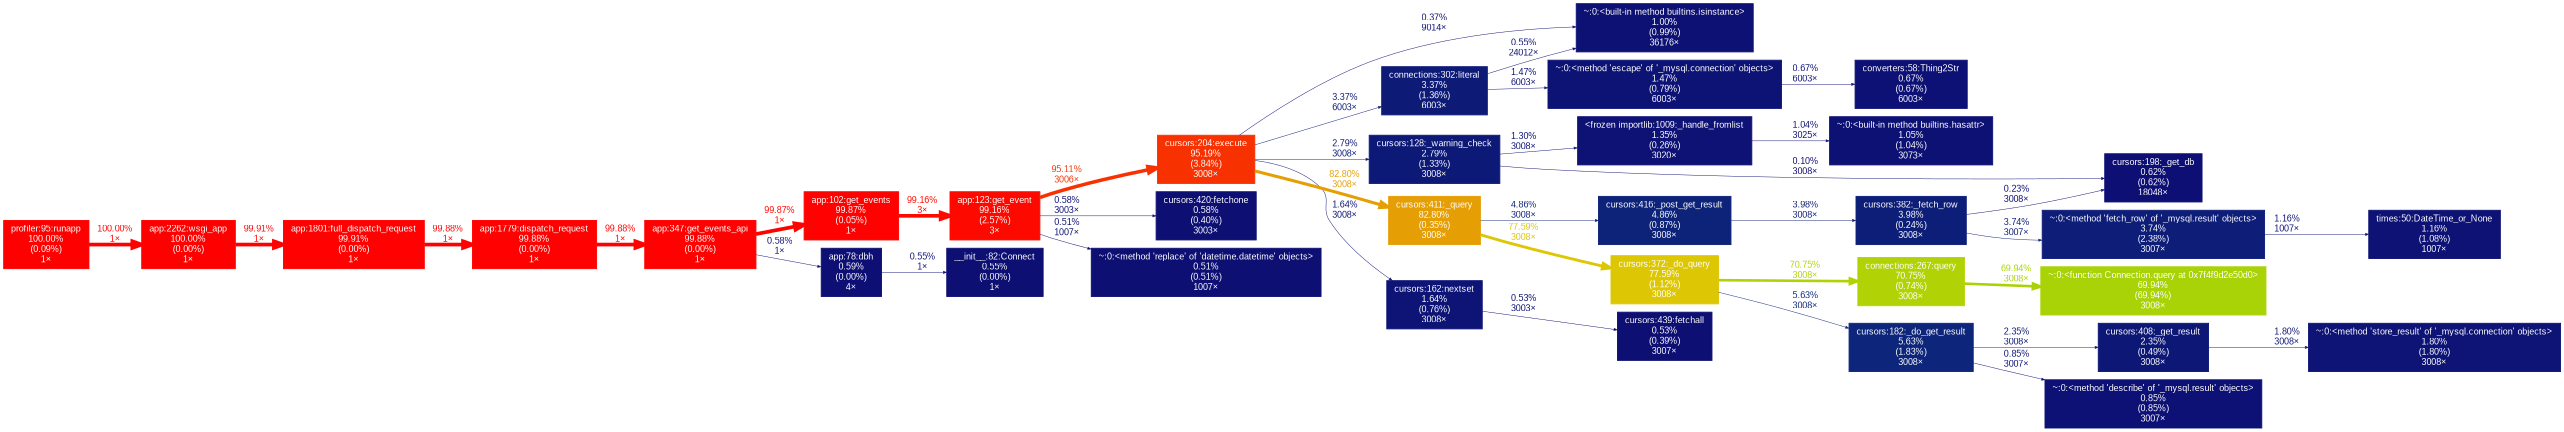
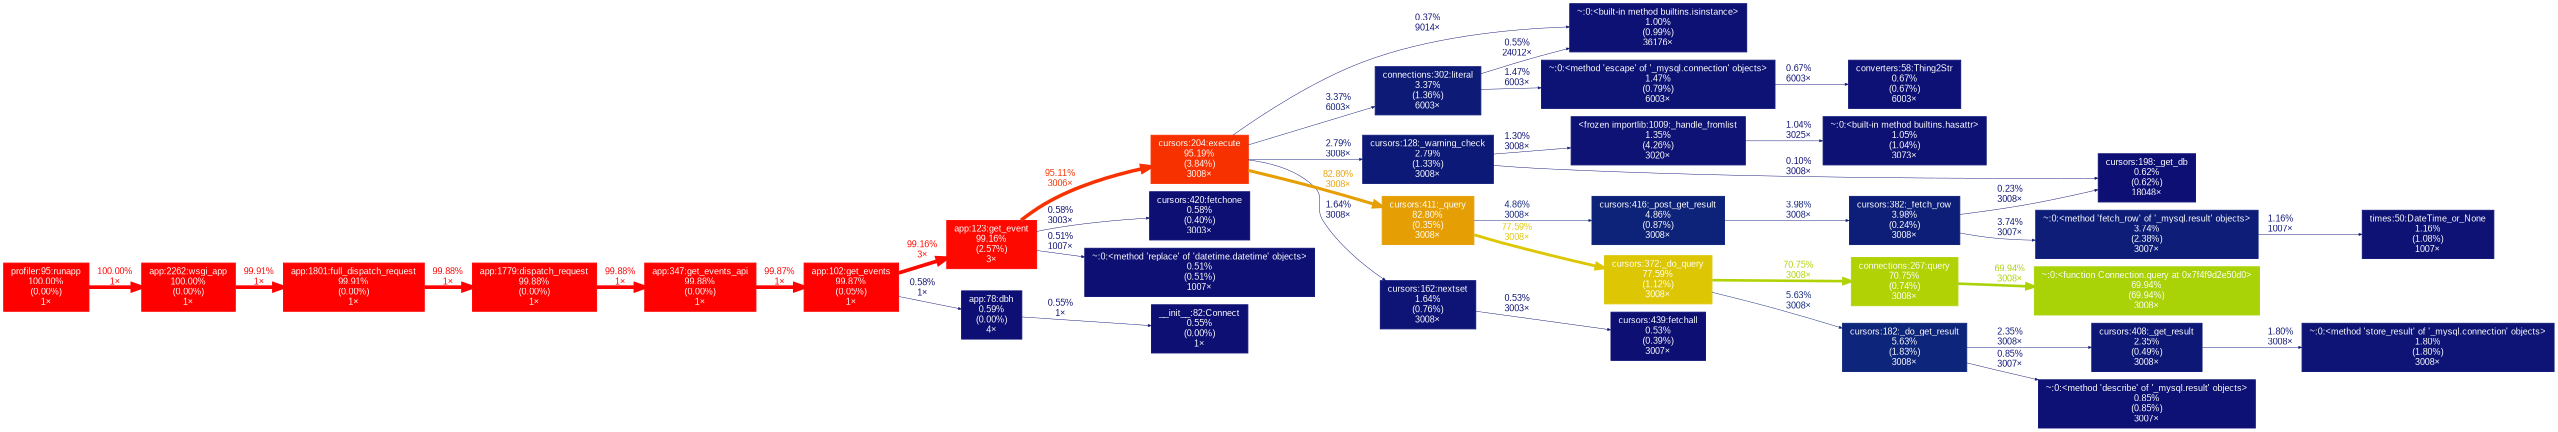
node "<frozen importlib:1009:_handle_fromlist 1.35% (0.26%) 3020×": label "<frozen importlib:1009:_handle_fromlist 1.35% (0.26%) 3020×" -> "<frozen importlib:1009:_handle_fromlist 1.35% (4.26%) 3020×"
node "profiler:95:runapp 100.00% (0.09%) 1×": label "profiler:95:runapp 100.00% (0.09%) 1×" -> "profiler:95:runapp 100.00% (0.00%) 1×"
edge "app:347:get_events_api 99.88% (0.00%) 1×" -> "app:78:dbh 0.59% (0.00%) 4×": now "app:102:get_events 99.87% (0.05%) 1×" -> "app:78:dbh 0.59% (0.00%) 4×"
